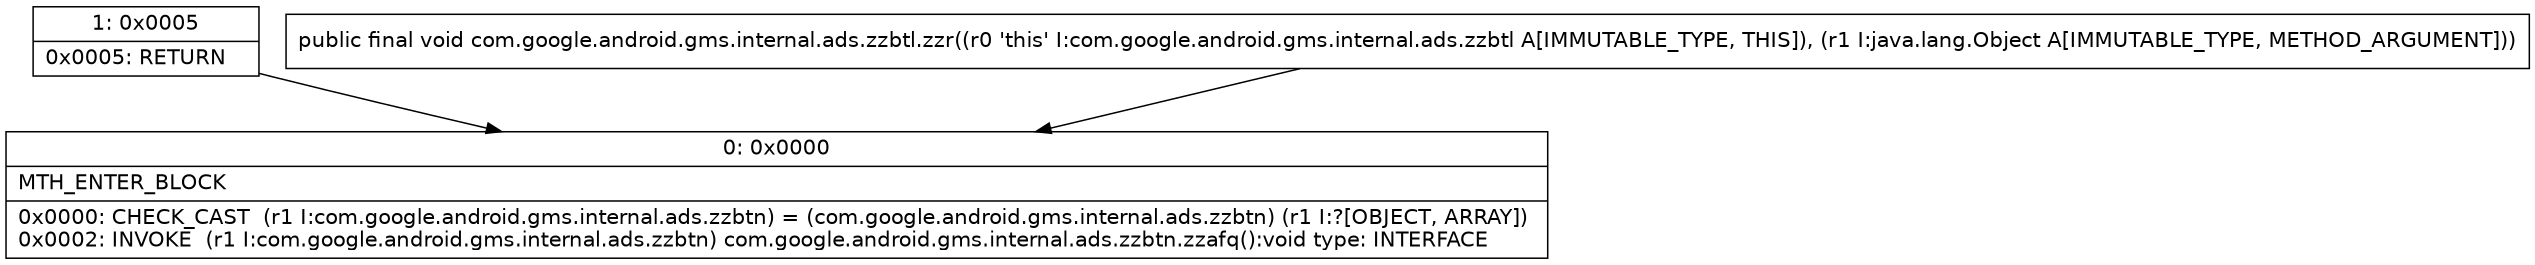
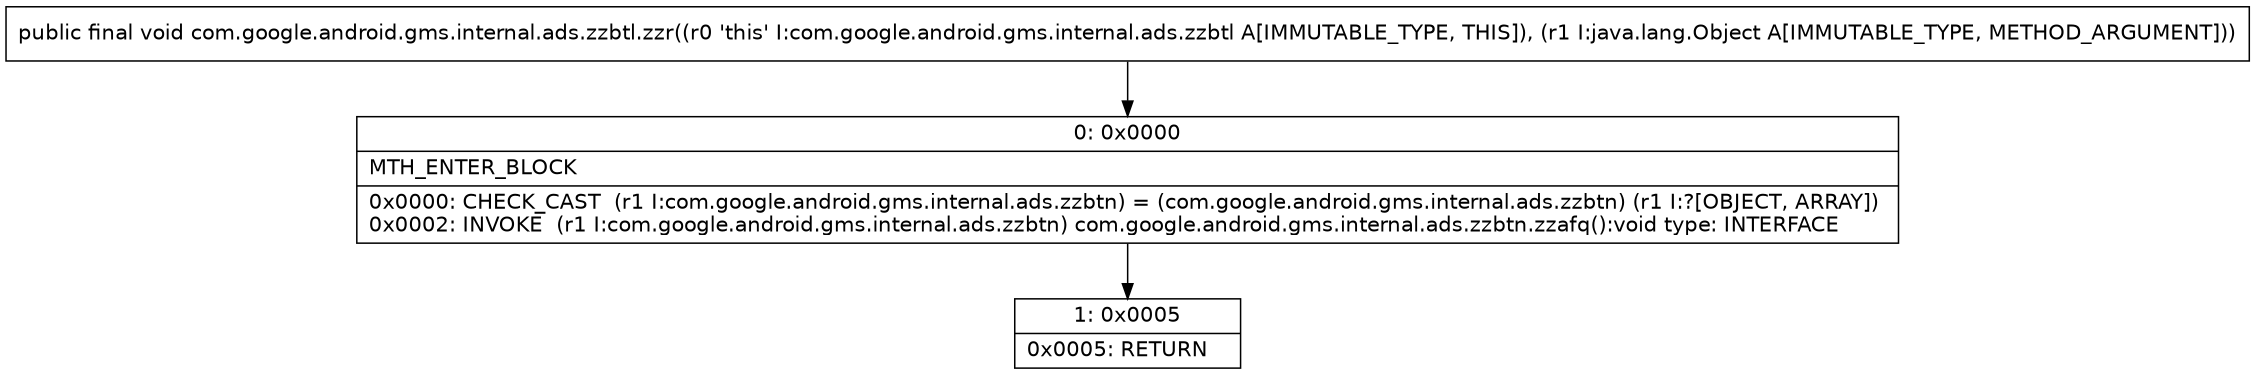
edge "1: 0x0005" -> "0: 0x0000": reversed
